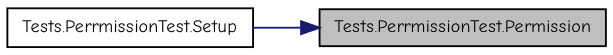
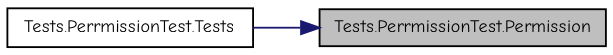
node "Tests.PerrmissionTest.Setup": label "Tests.PerrmissionTest.Setup" -> "Tests.PerrmissionTest.Tests"
